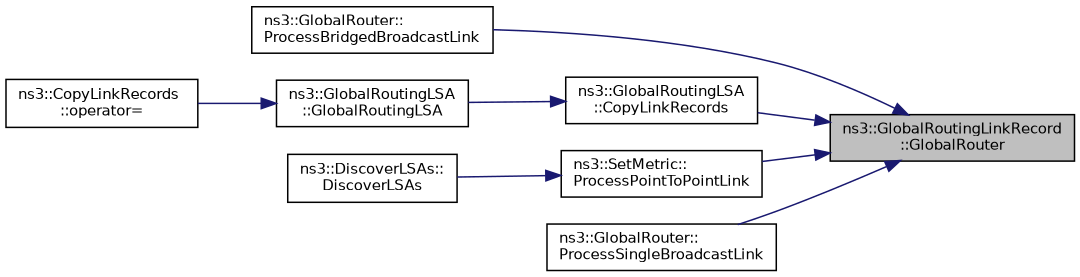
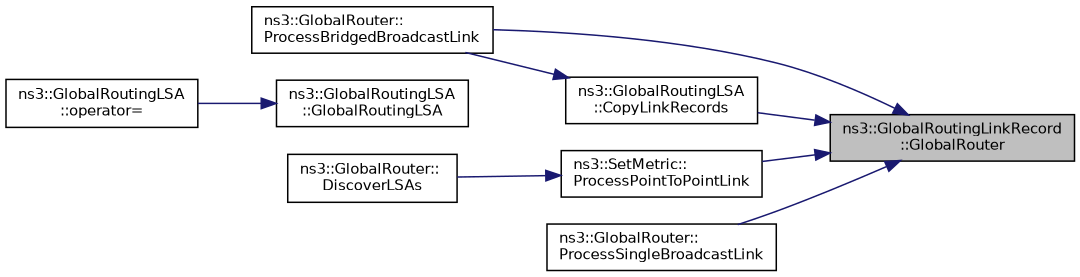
edge "ns3::GlobalRoutingLSA ::GlobalRoutingLSA" -> "ns3::GlobalRoutingLSA ::CopyLinkRecords": now "ns3::GlobalRouter:: ProcessBridgedBroadcastLink" -> "ns3::GlobalRoutingLSA ::CopyLinkRecords"
node "ns3::CopyLinkRecords ::operator=": label "ns3::CopyLinkRecords ::operator=" -> "ns3::GlobalRoutingLSA ::operator="
node "ns3::DiscoverLSAs:: DiscoverLSAs": label "ns3::DiscoverLSAs:: DiscoverLSAs" -> "ns3::GlobalRouter:: DiscoverLSAs"
